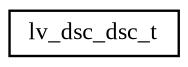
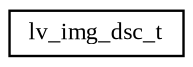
node "lv_dsc_dsc_t": label "lv_dsc_dsc_t" -> "lv_img_dsc_t"
